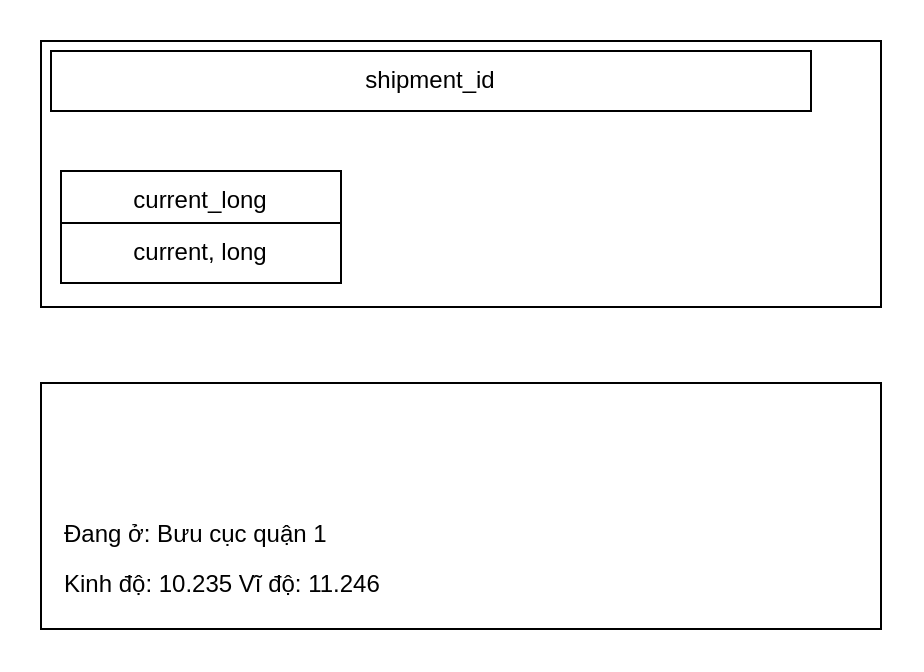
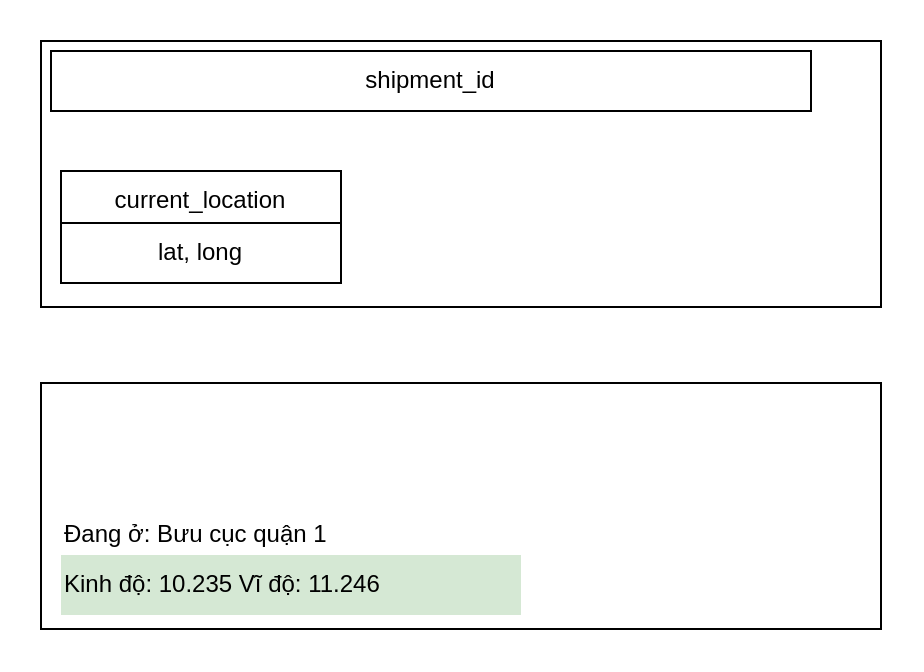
node "current_long": label "current_long" -> "current_location"
node "current, long": label "current, long" -> "lat, long"
node "Kinh độ: 10.235 Vĩ độ: 11.246": fillcolor #ffffff -> #d5e8d4
